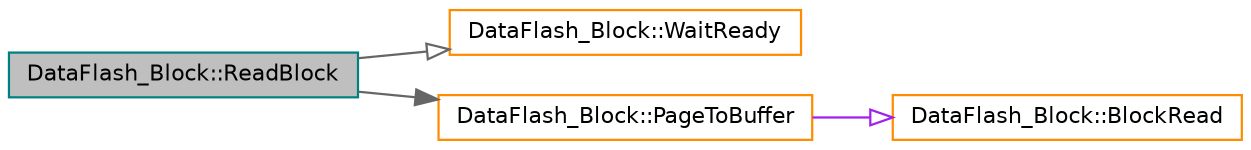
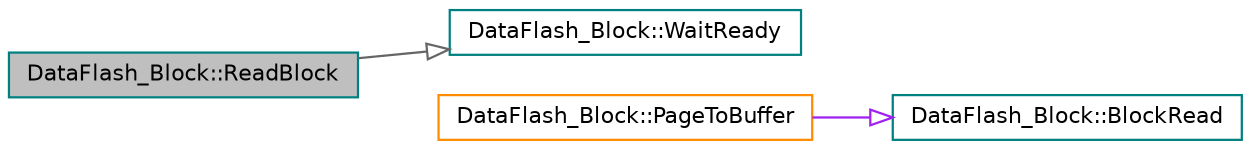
node "DataFlash_Block::WaitReady": color darkorange -> teal
edge "DataFlash_Block::ReadBlock" -> "DataFlash_Block::PageToBuffer": removed
node "DataFlash_Block::BlockRead": color darkorange -> teal
